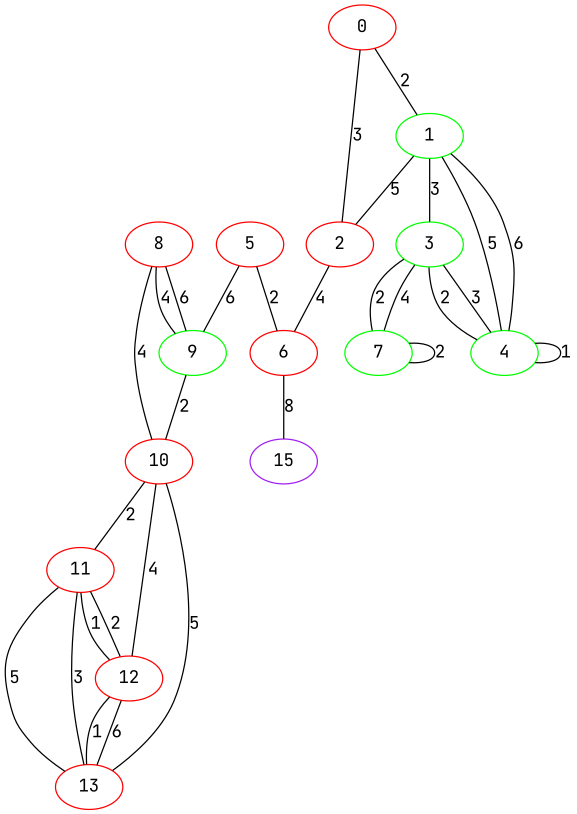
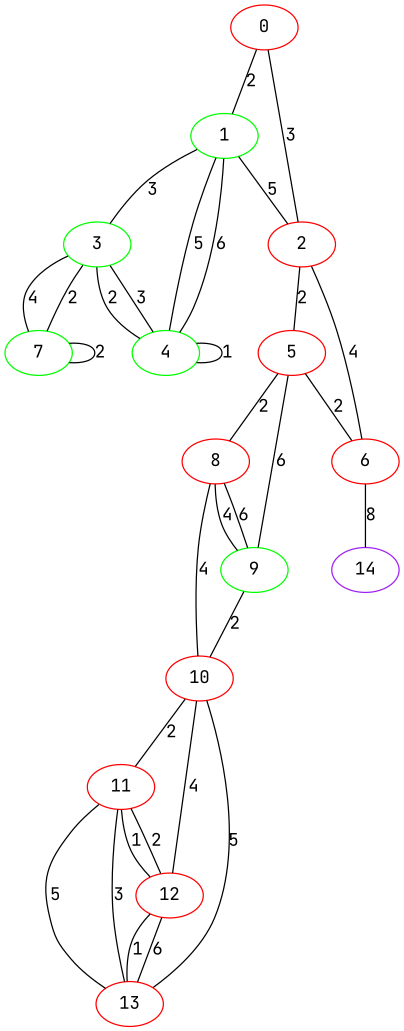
edge "2" -- "5": added, label "2"
edge "5" -- "8": added, label "2"
node "15": label "15" -> "14"
